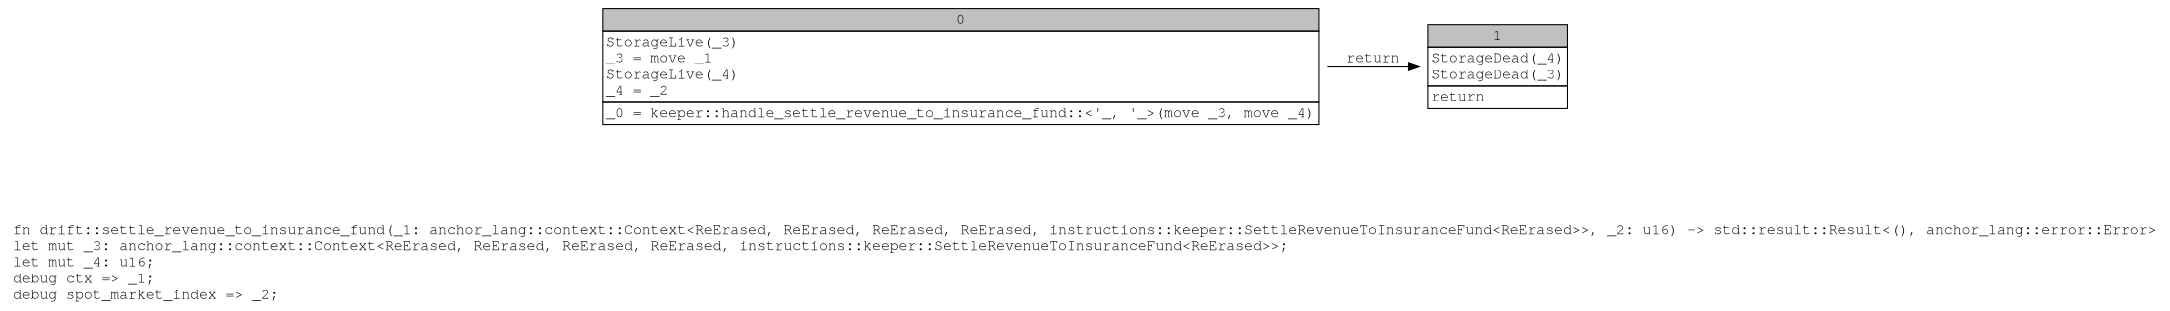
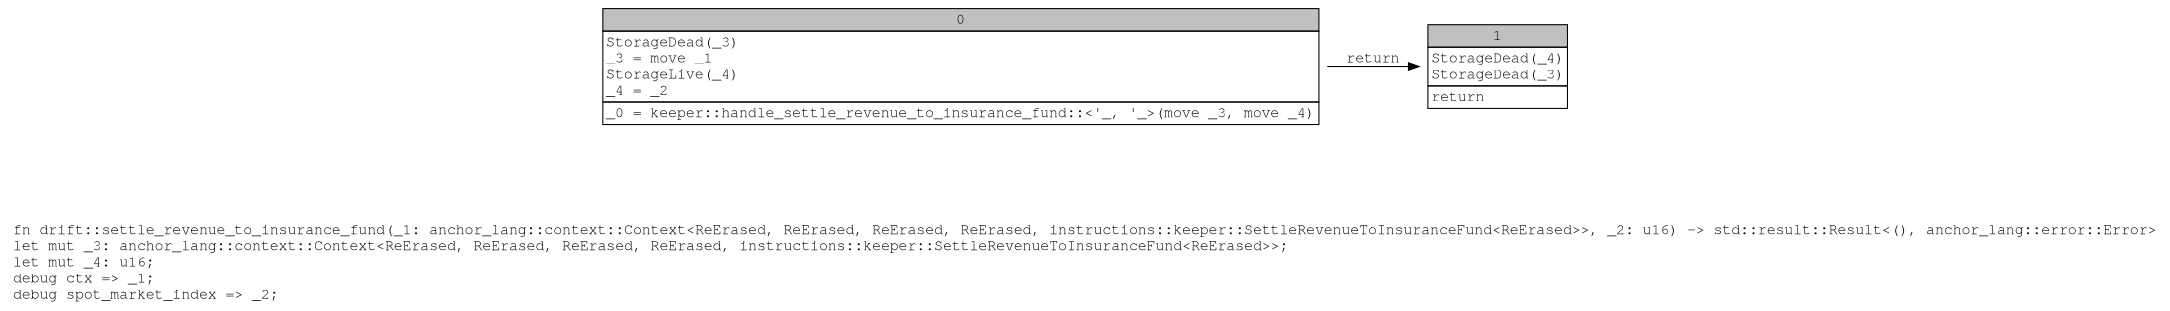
node "0": text "StorageLive(_3)" -> "StorageDead(_3)"
